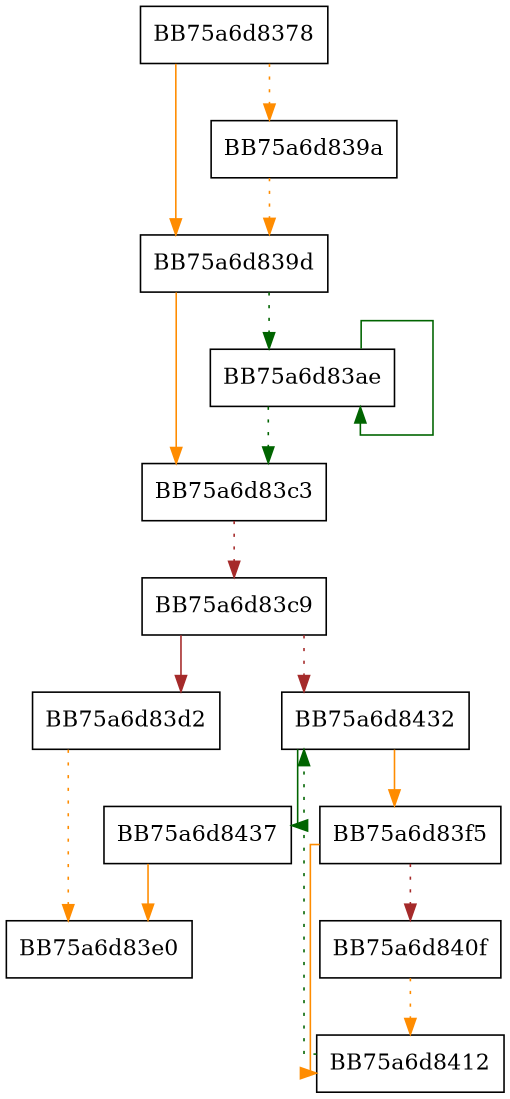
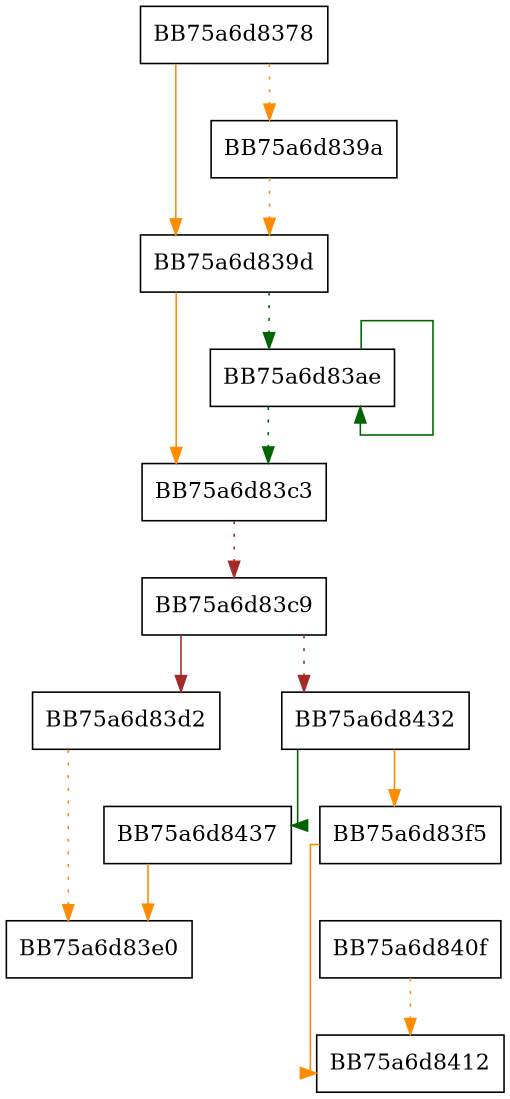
edge "BB75a6d83f5" -> "BB75a6d840f": removed
edge "BB75a6d8412" -> "BB75a6d8432": removed
